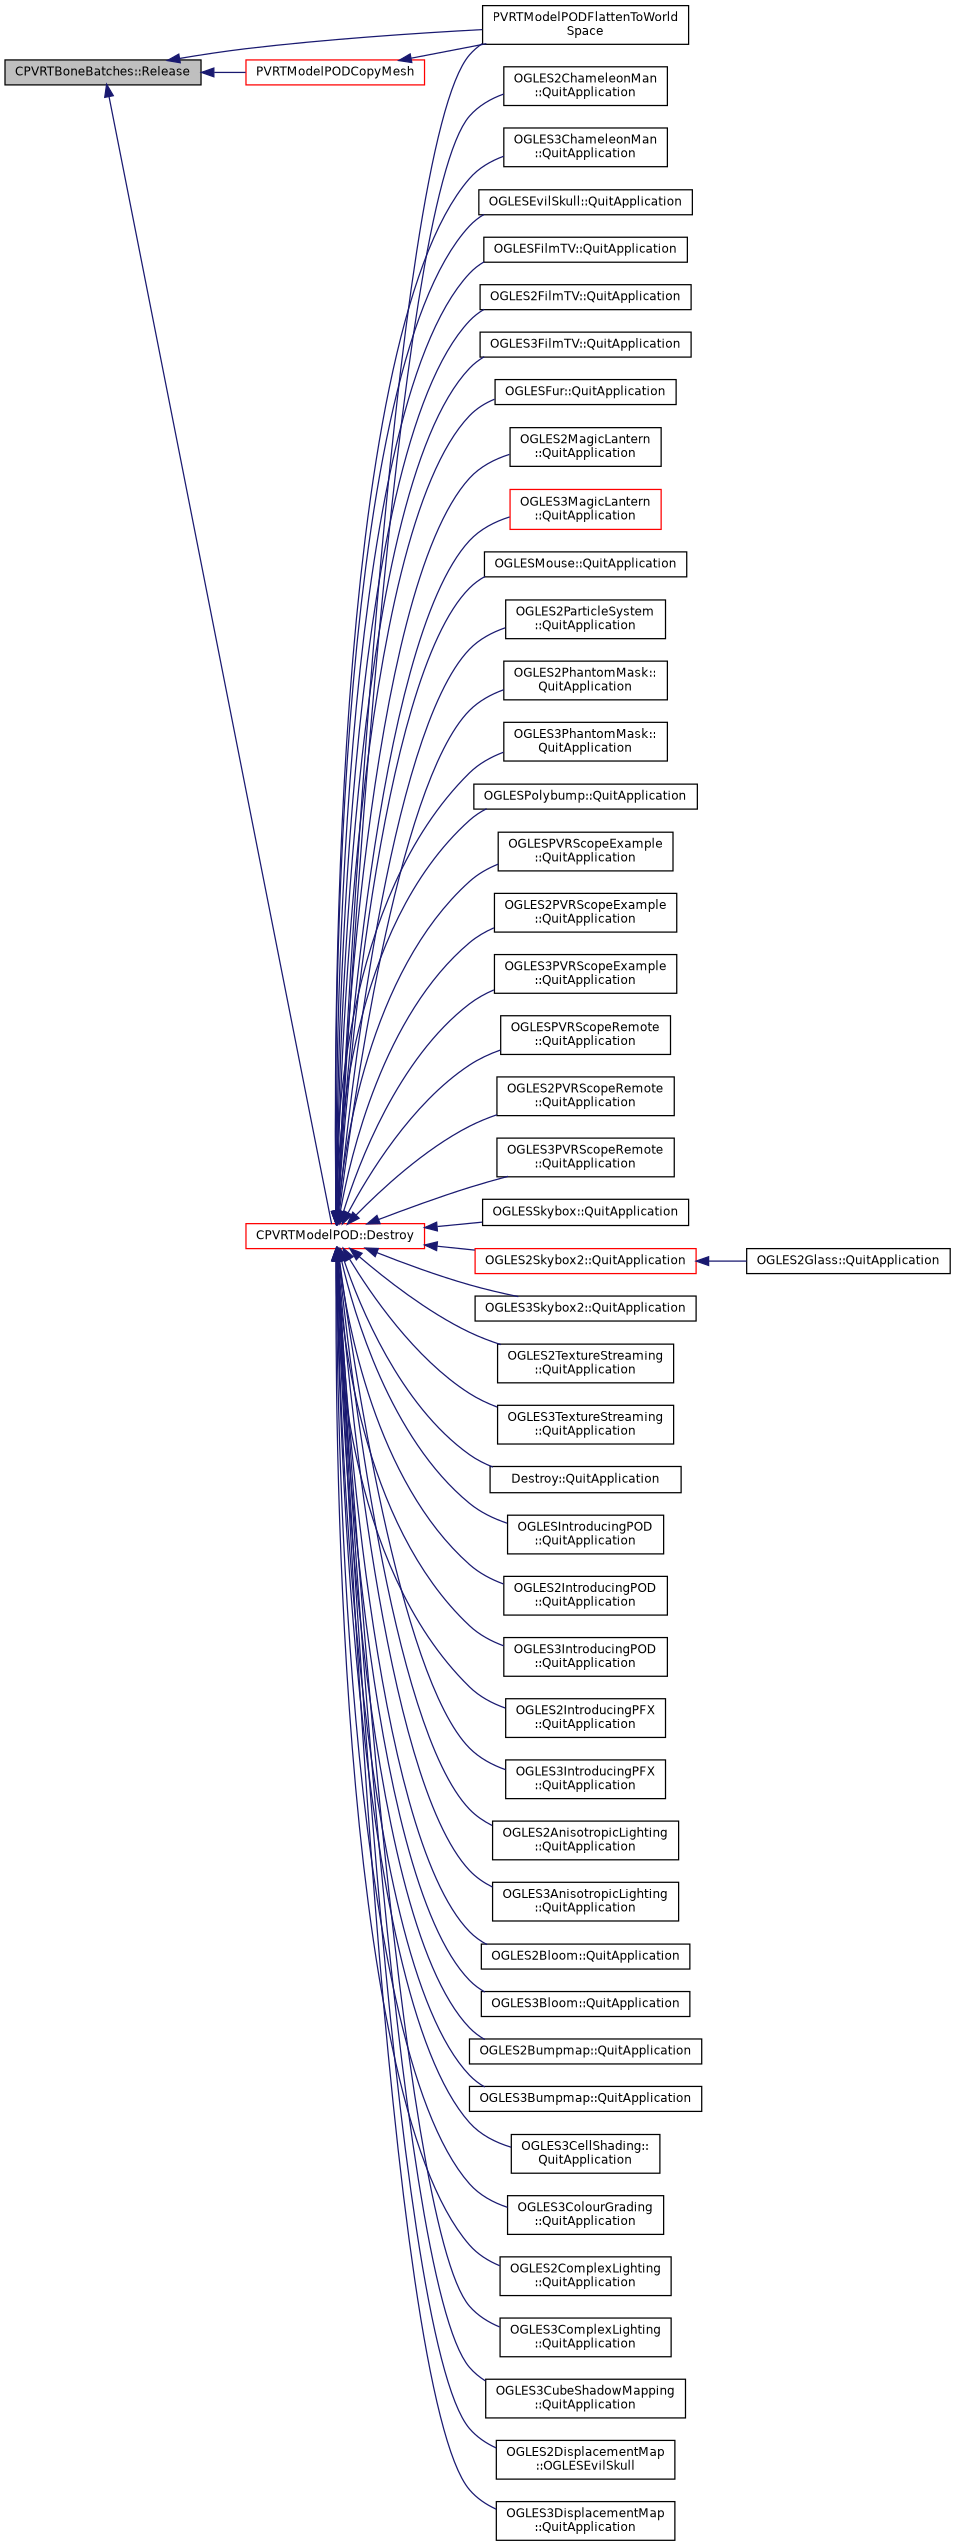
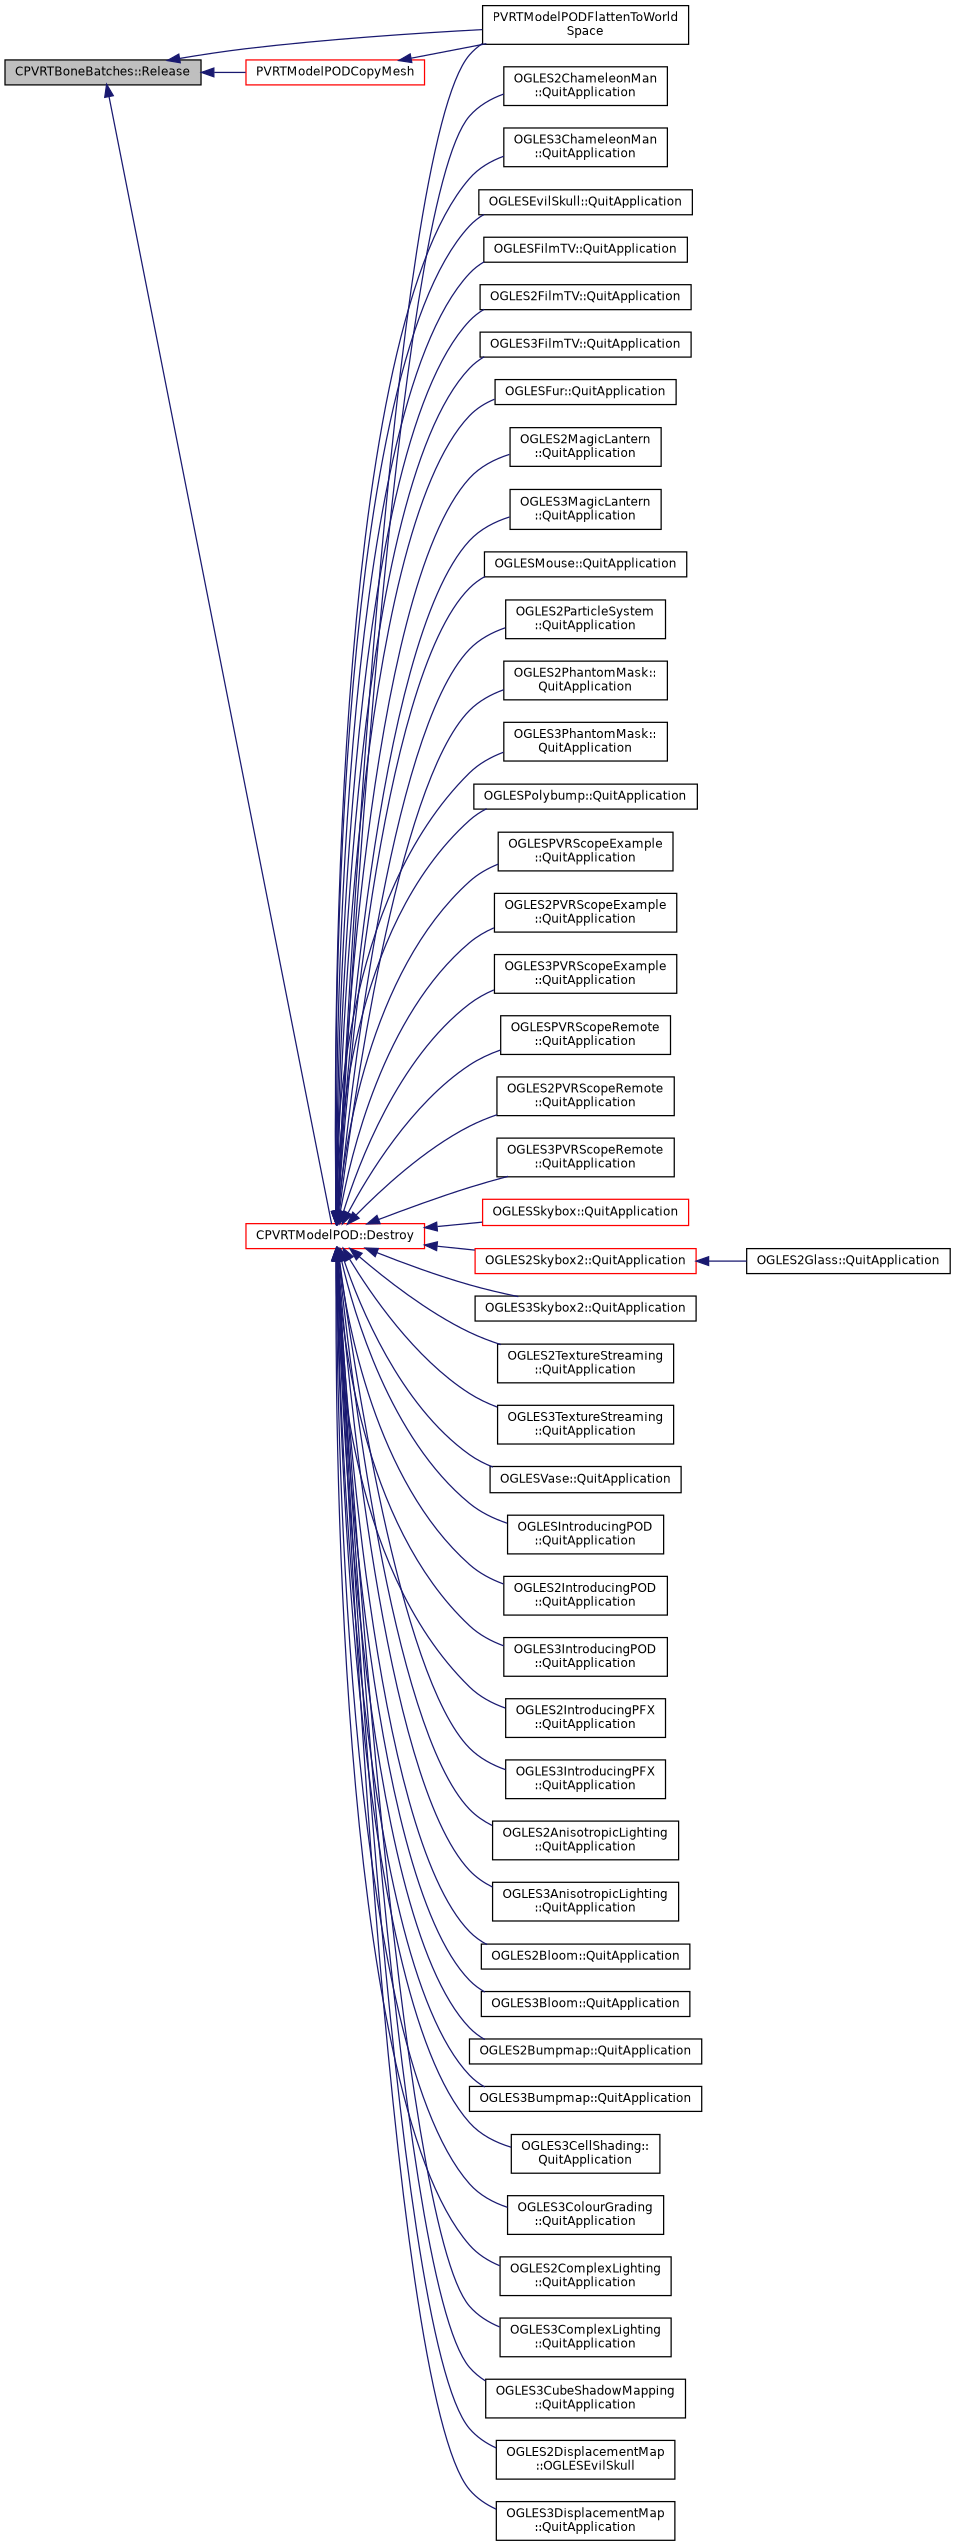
node "OGLES3MagicLantern ::QuitApplication": color red -> black
node "OGLESSkybox::QuitApplication": color black -> red
node "Destroy::QuitApplication": label "Destroy::QuitApplication" -> "OGLESVase::QuitApplication"
